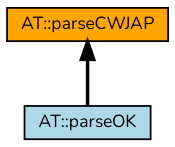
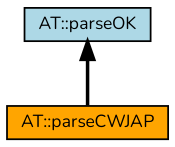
edge "AT::parseOK" -> "AT::parseCWJAP": reversed
